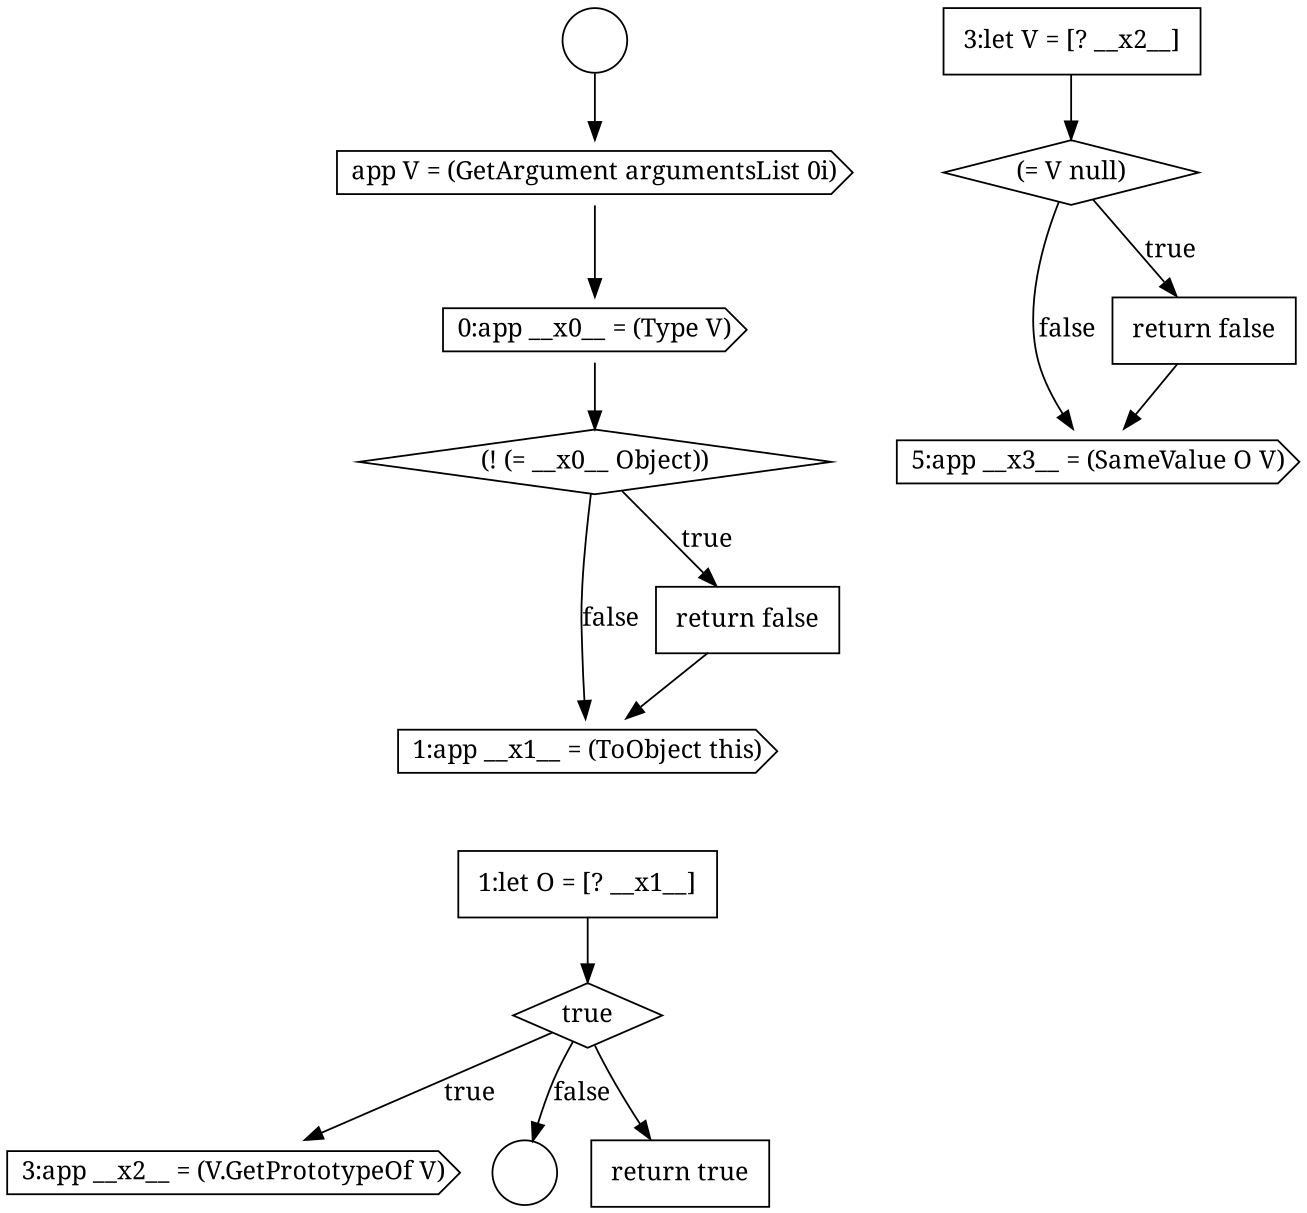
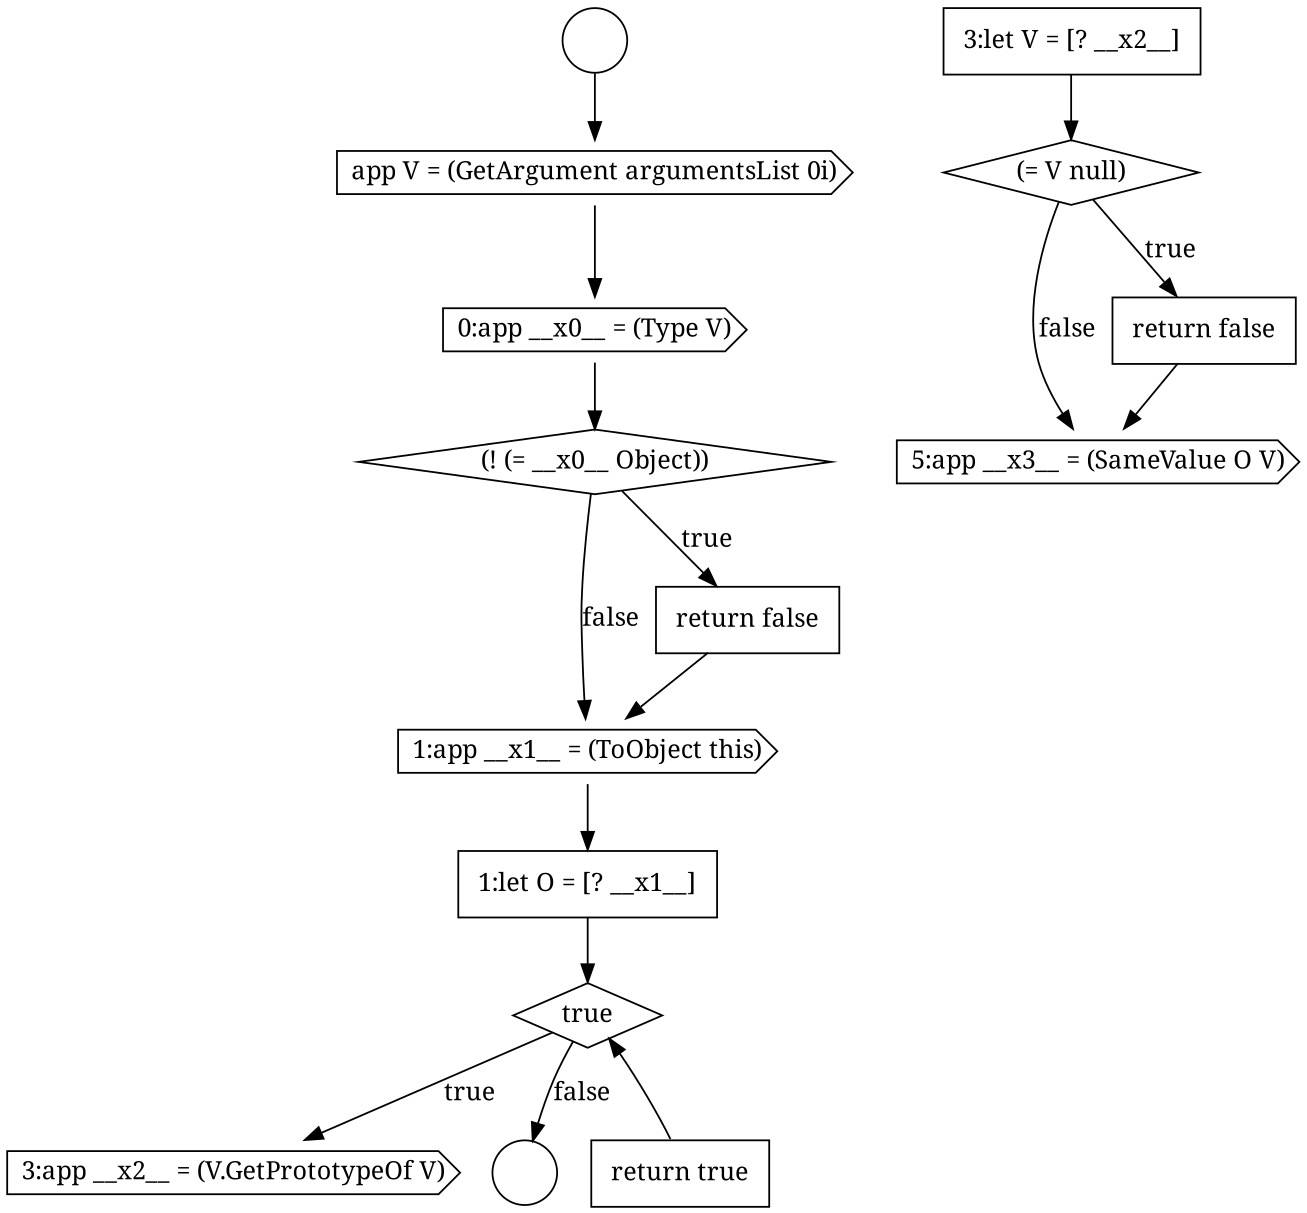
edge "1:app __x1__ = (ToObject this)" -> "1:let O = [? __x1__]": added
edge "true" -> "return true": reversed
